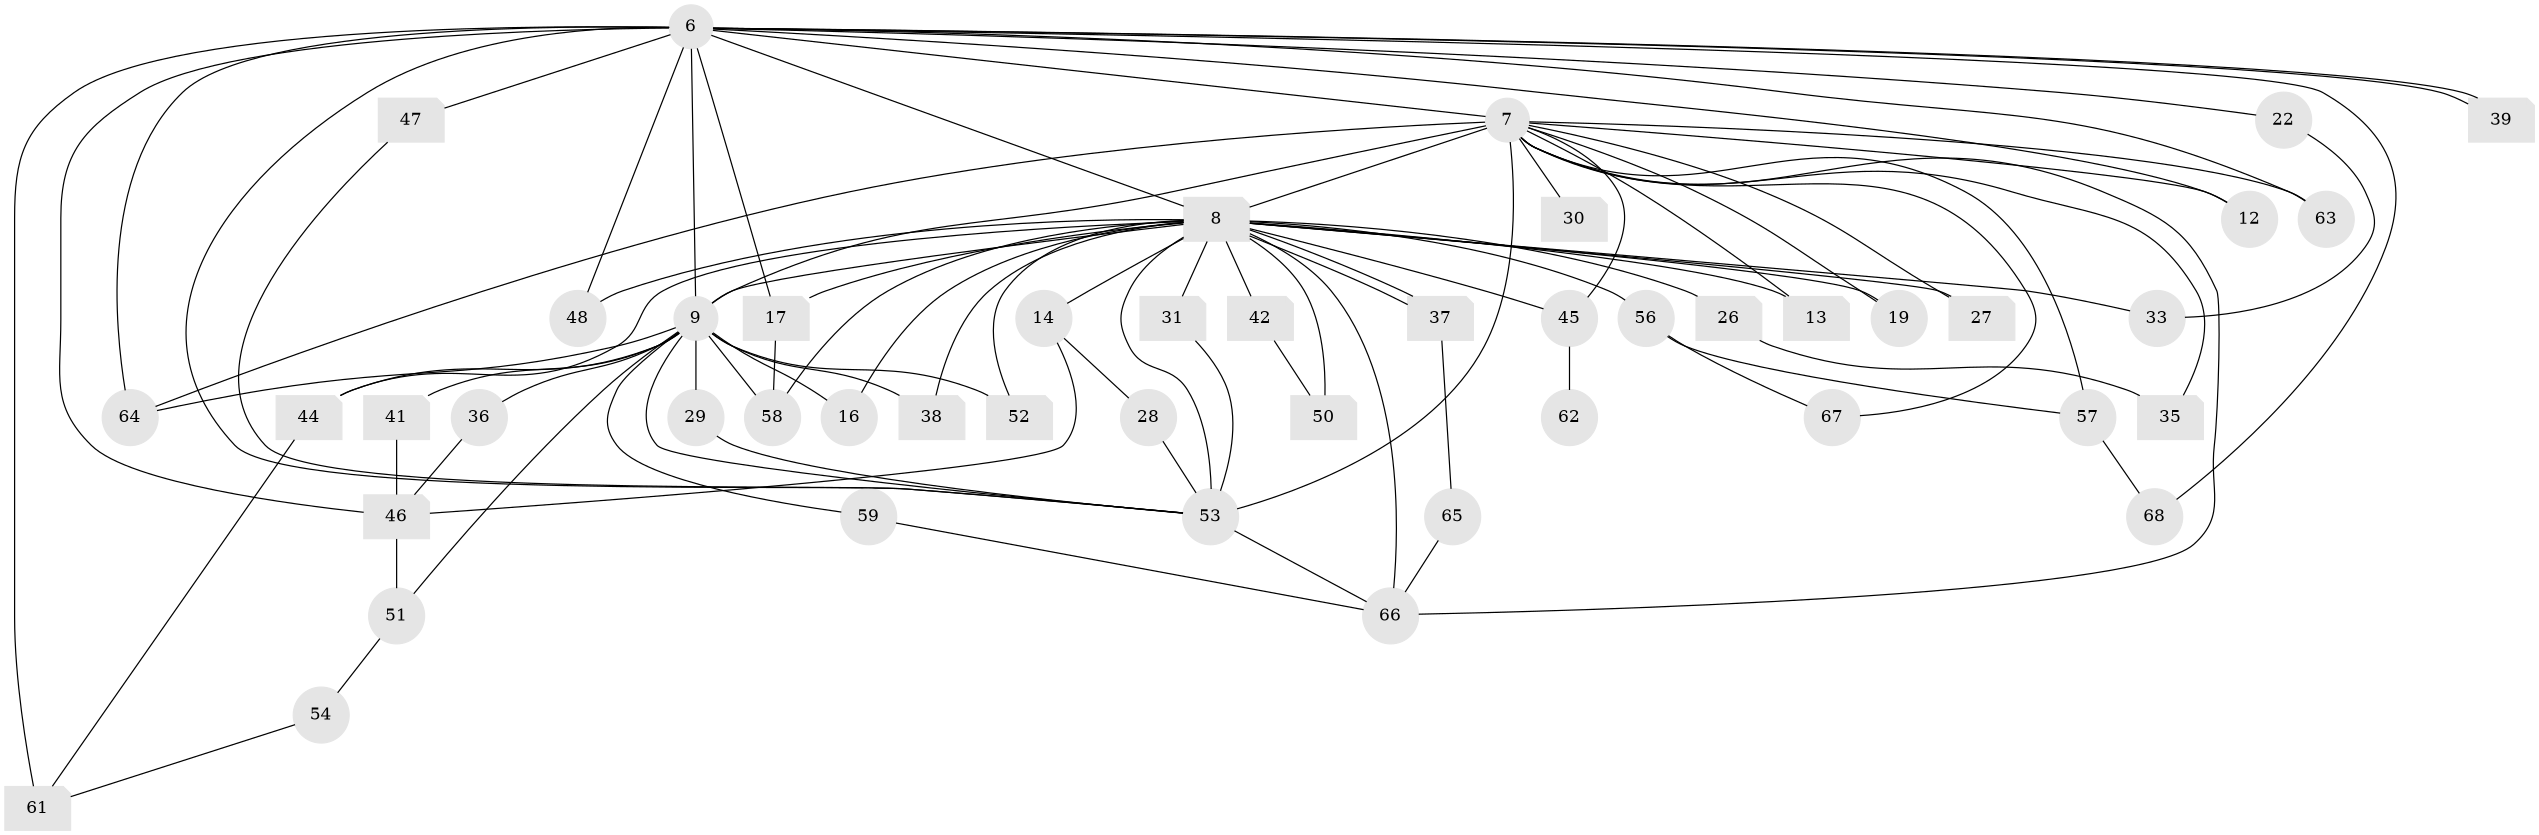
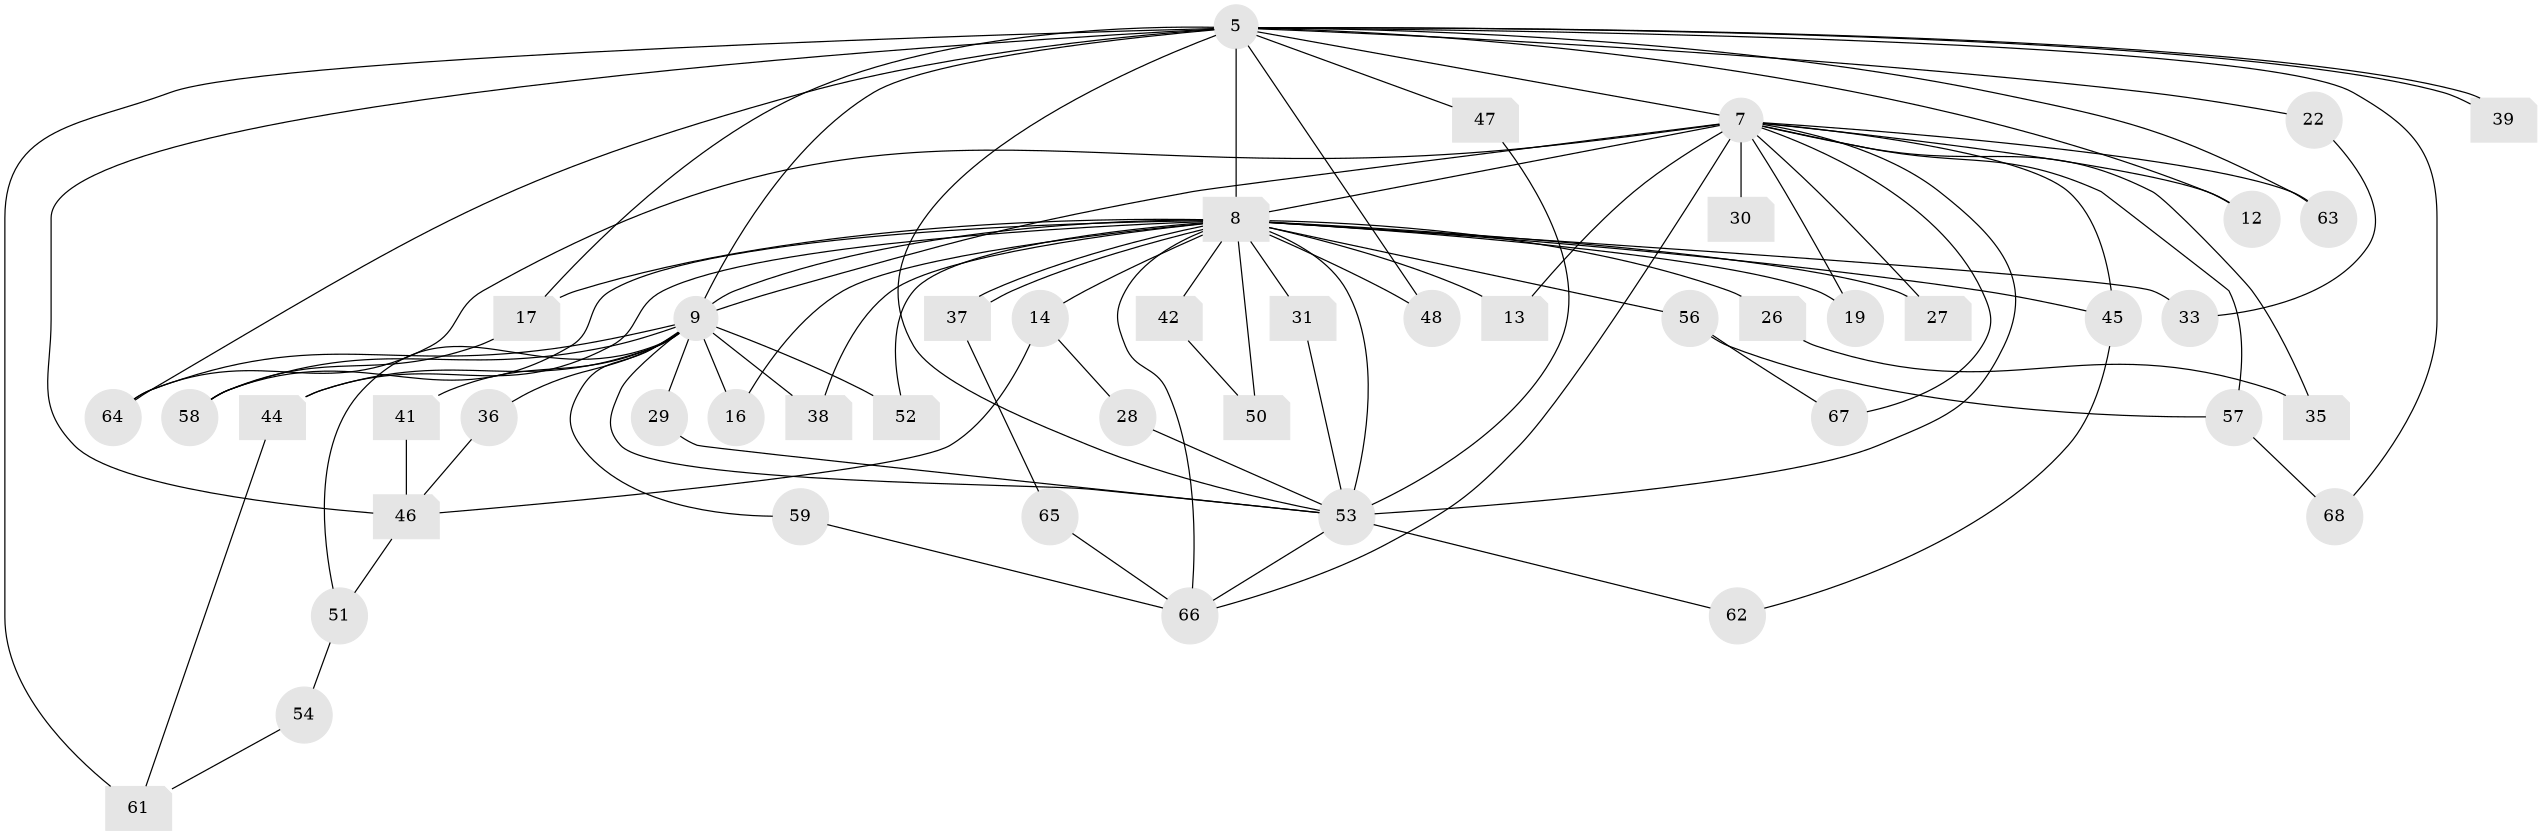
node "6": label "6" -> "5"
edge "53" -- "62": added
